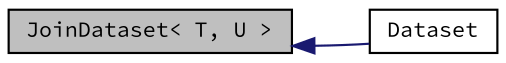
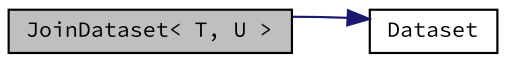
edge "Dataset" -> "JoinDataset< T, U >": reversed
